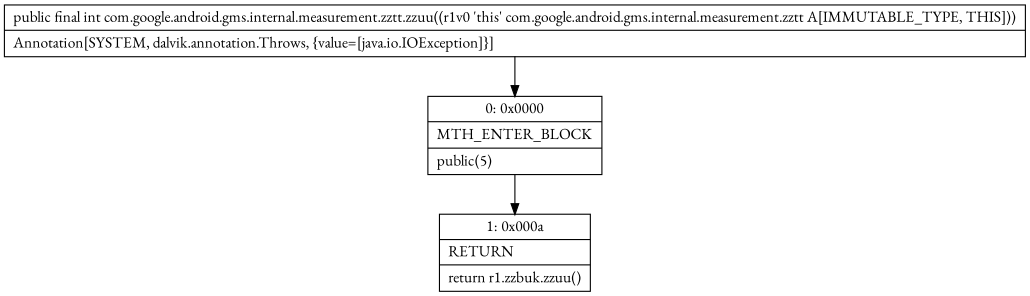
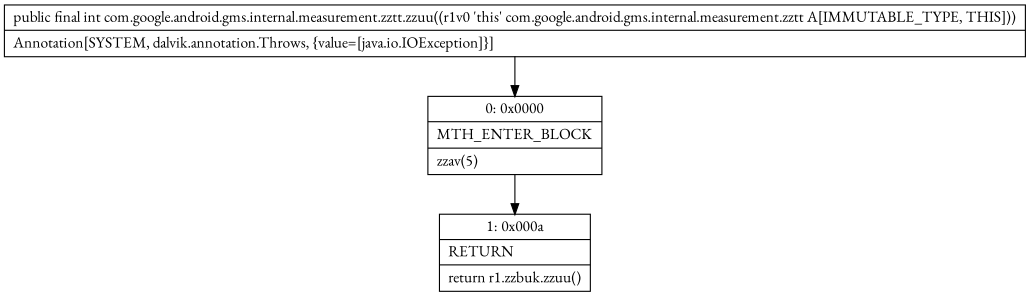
node "0: 0x0000": text "public(5)" -> "zzav(5)"
